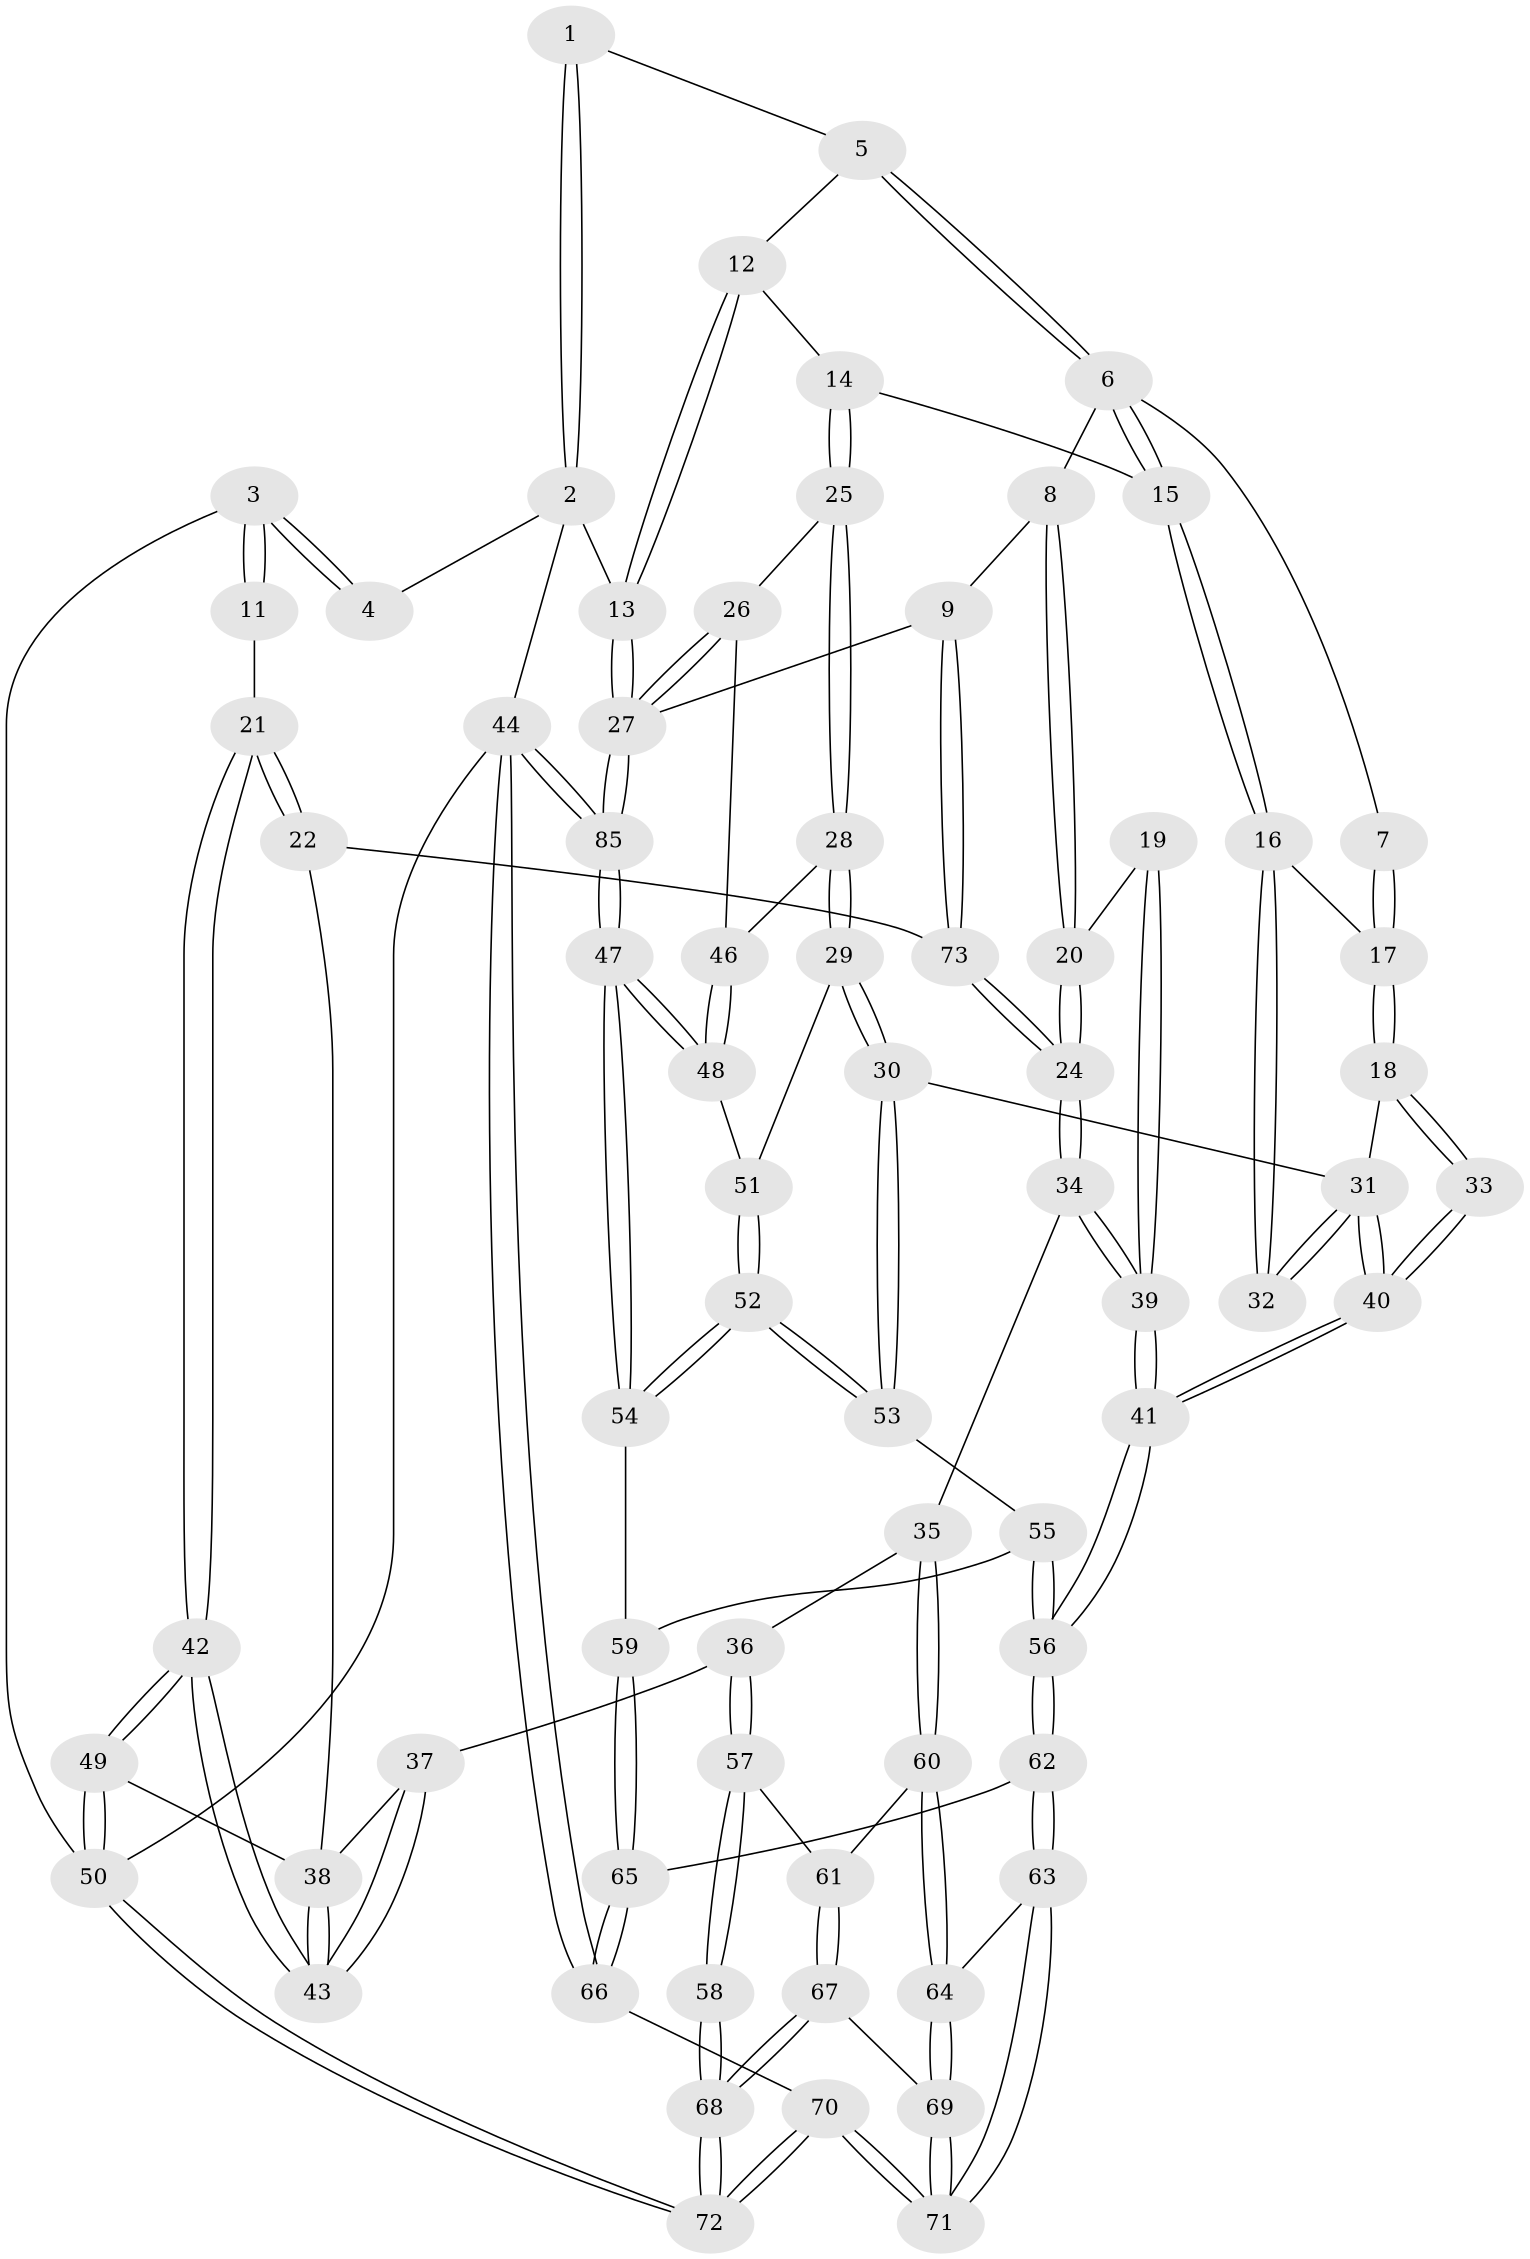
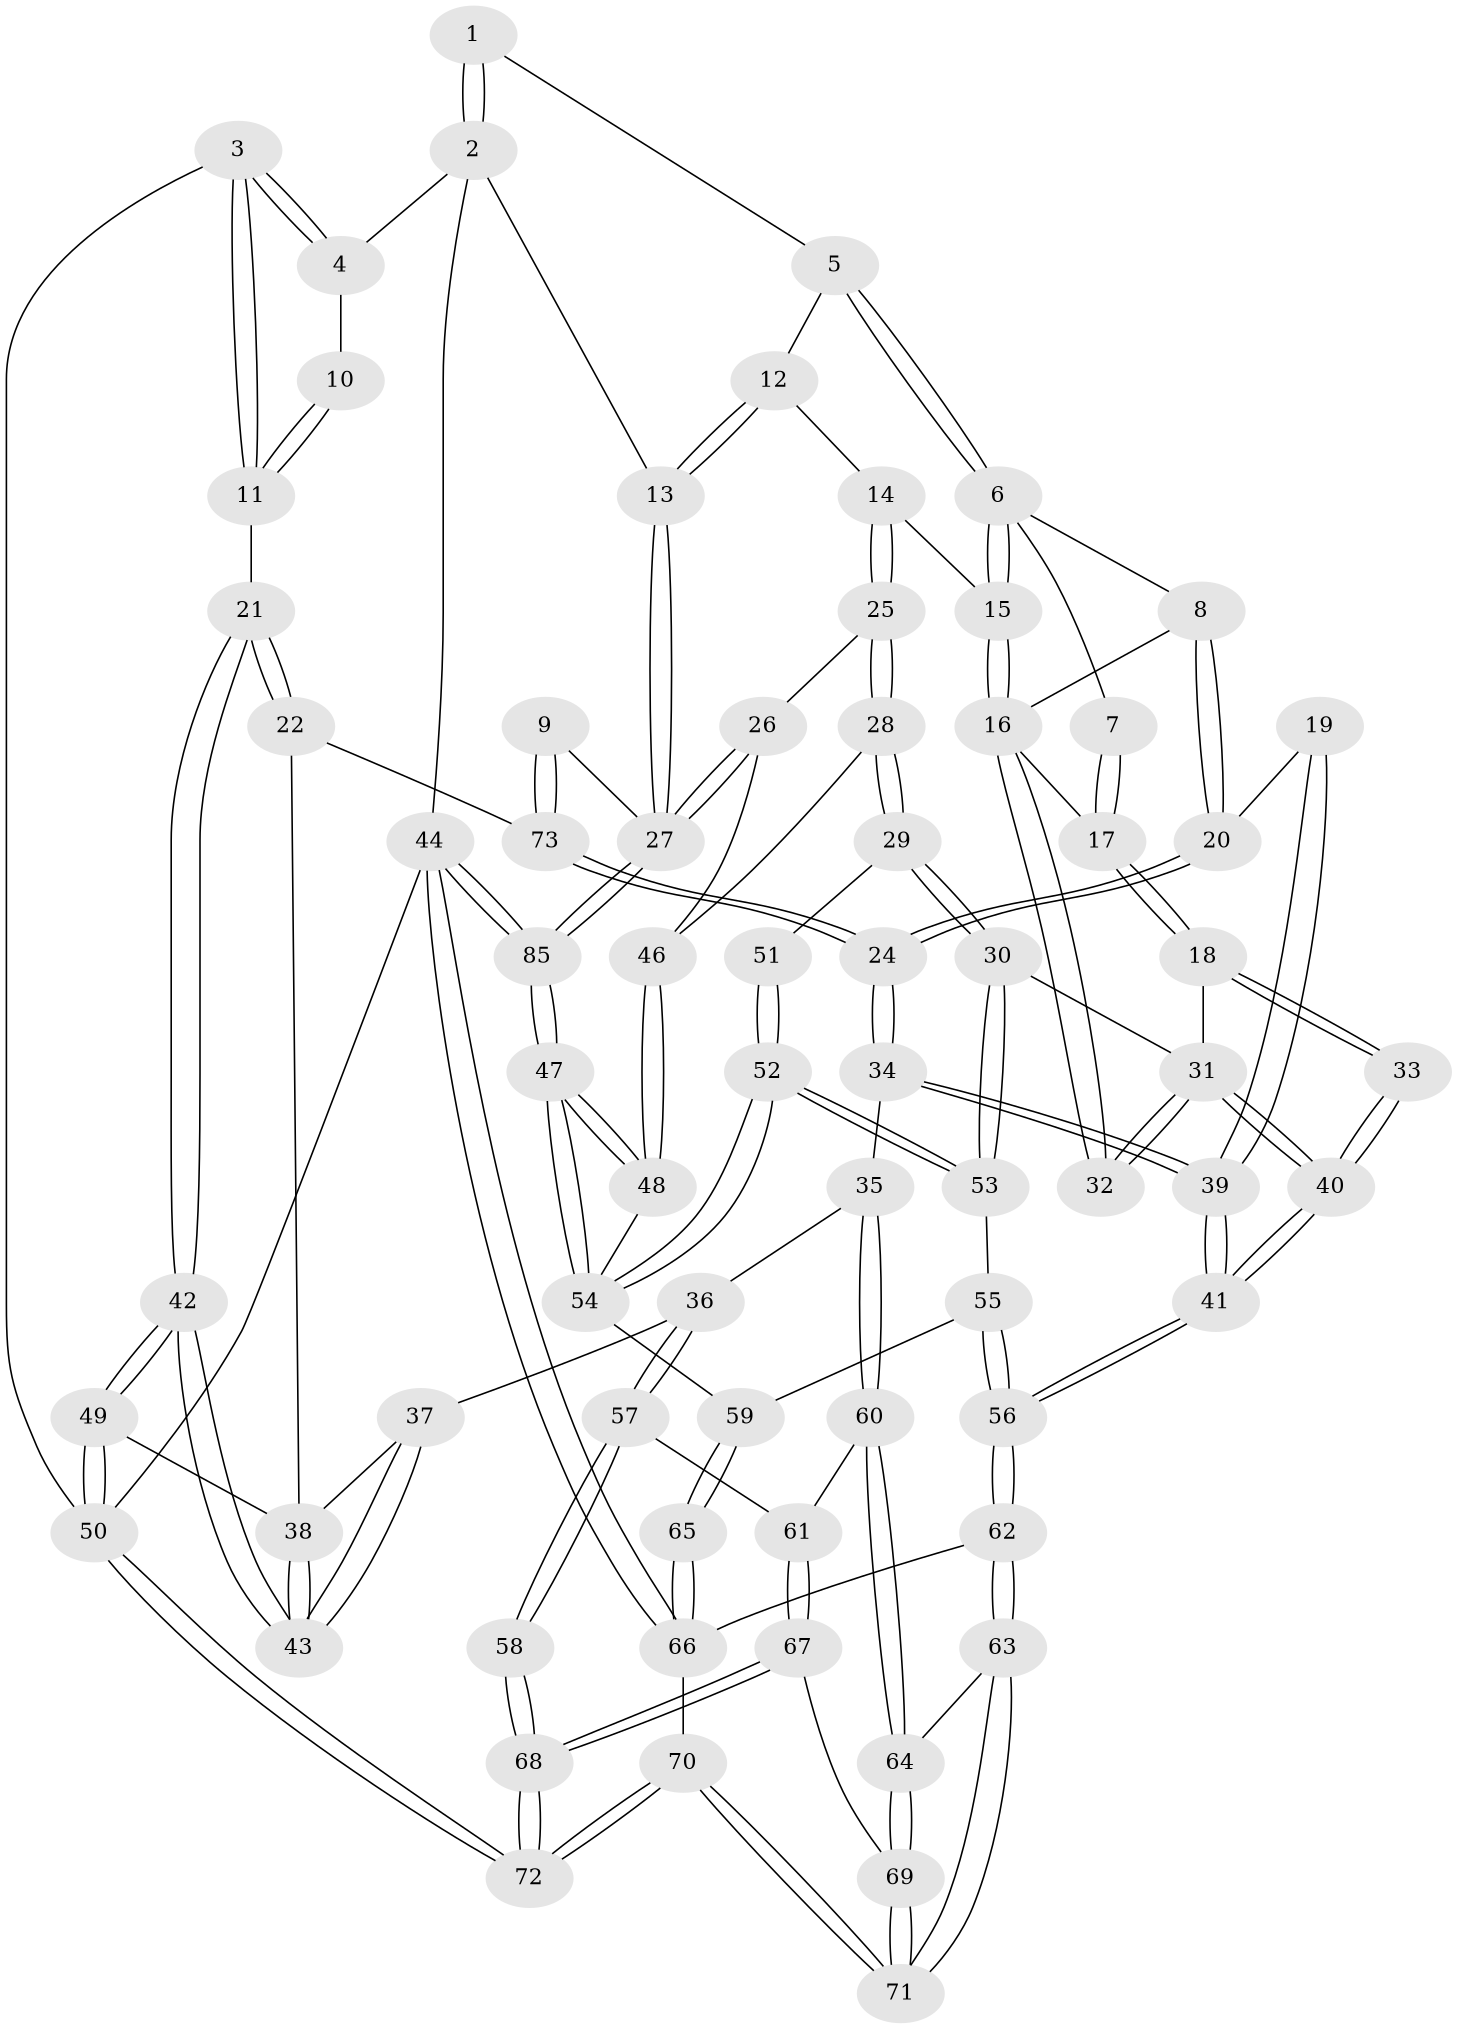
node "10": added
edge "8" -- "9": now "8" -- "16"
edge "48" -- "51": now "48" -- "54"
edge "62" -- "65": now "62" -- "66"
